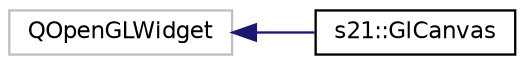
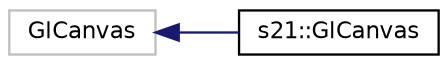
node "QOpenGLWidget": label "QOpenGLWidget" -> "GlCanvas"
